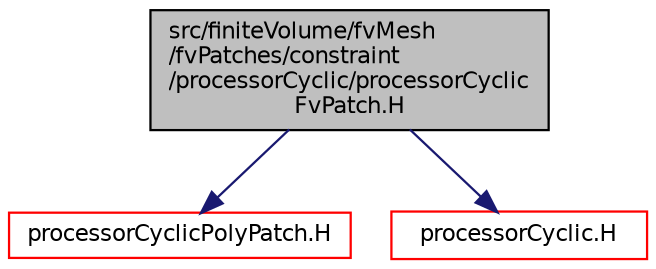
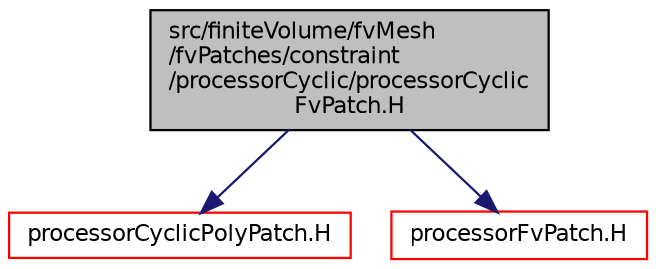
node "processorCyclic.H": label "processorCyclic.H" -> "processorFvPatch.H"
